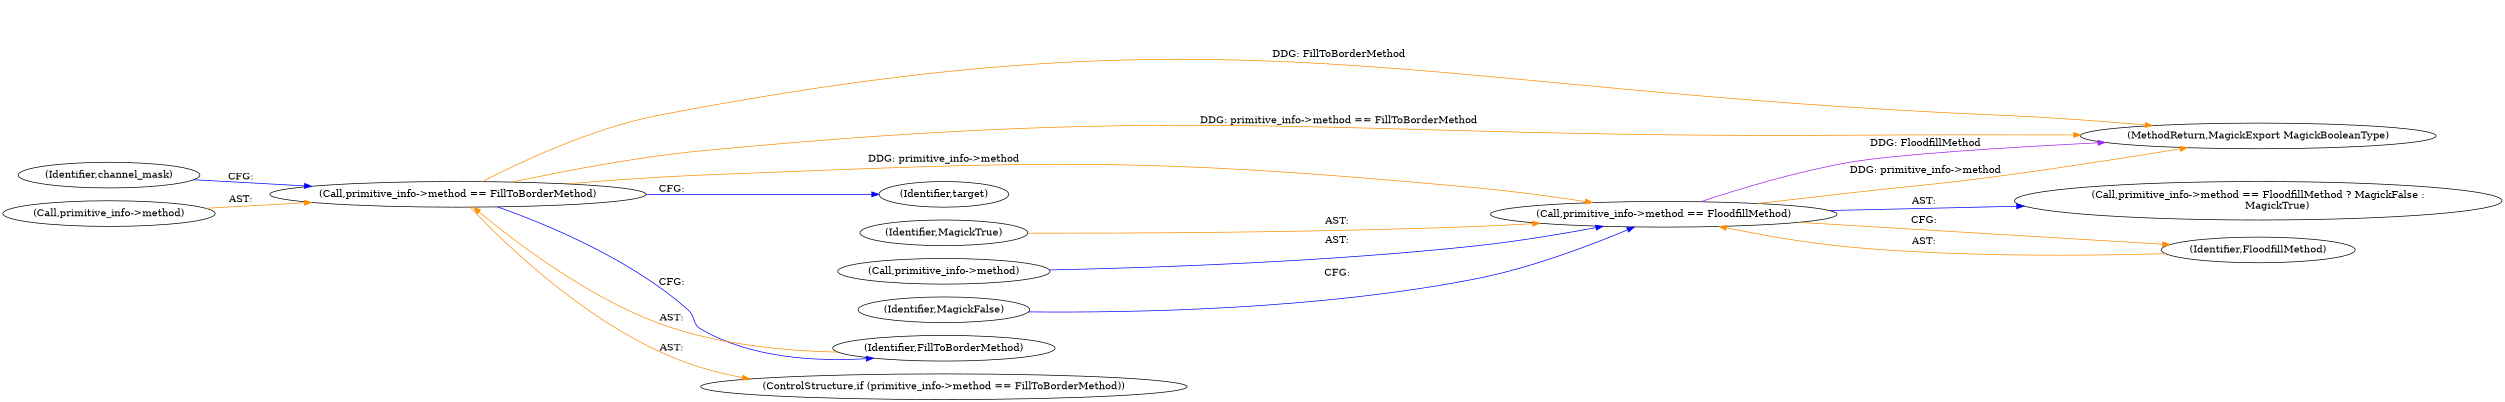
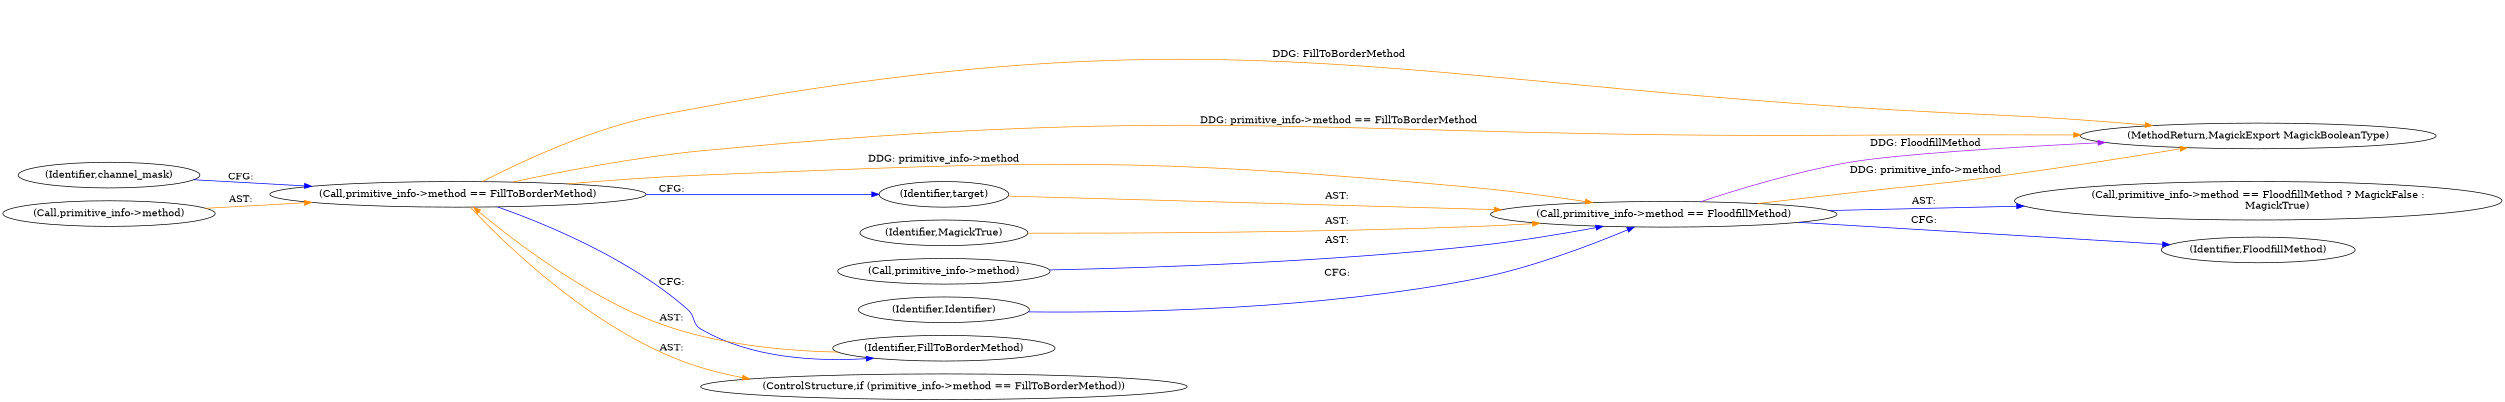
edge "(Call,primitive_info->method == FloodfillMethod)" -> "(Identifier,FloodfillMethod)": color darkorange -> blue
edge "(Identifier,FloodfillMethod)" -> "(Call,primitive_info->method == FloodfillMethod)": now "(Identifier,target)" -> "(Call,primitive_info->method == FloodfillMethod)"
node "(Identifier,MagickFalse)": label "(Identifier,MagickFalse)" -> "(Identifier,Identifier)"
